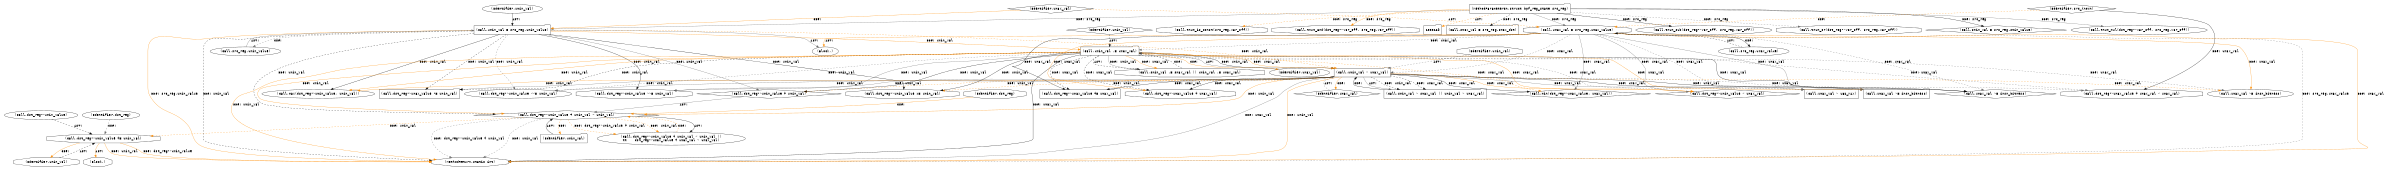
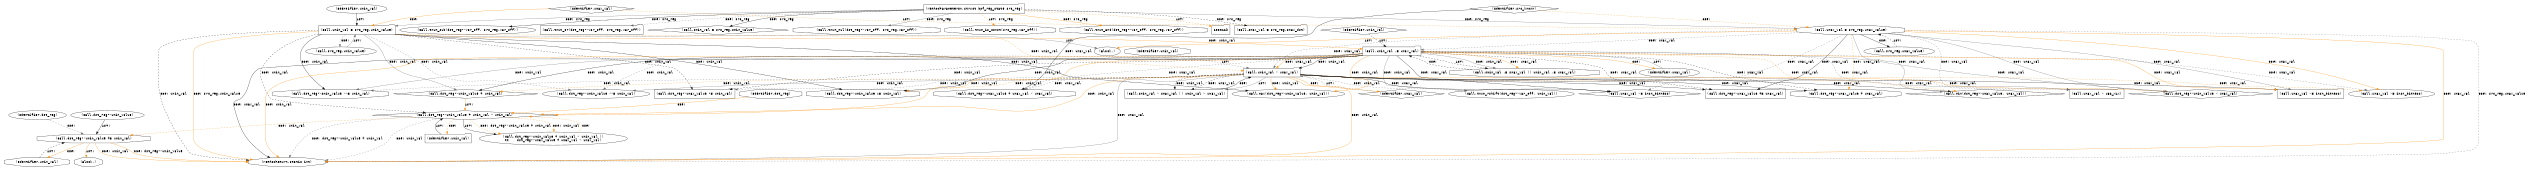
edge "(MethodParameterIn,struct bpf_reg_state src_reg)" -> "(Call,tnum_is_const(src_reg.var_off))": label "DDG: src_reg" -> "AST: src_reg"
node "(Call,tnum_or(dst_reg->var_off, src_reg.var_off))": shape octagon -> folder
node "(Call,tnum_mul(dst_reg->var_off, src_reg.var_off))": shape ellipse -> octagon
edge "(Call,umax_val = src_reg.umax_value)" -> "(Call,dst_reg->umax_value + umax_val)": style solid -> dashed
edge "(Call,umin_val != umax_val)" -> "(Call,dst_reg->umin_value < umax_val)": color darkorange -> gray40
edge "(Call,umin_val > umax_val)" -> "(Call,dst_reg->umax_value -= umin_val)": style solid -> dashed
edge "(Call,umin_val > umax_val)" -> "(Call,dst_reg->smin_value >>= umin_val)": style solid -> dashed
node "(Call,tnum_rshift(dst_reg->var_off, umin_val))": added
edge "(Call,dst_reg->umin_value + umin_val)" -> "(Call,dst_reg->umin_value + umin_val < umin_val)": color gray40 -> darkorange
edge "(Call,dst_reg->umin_value)" -> "(Call,dst_reg->umin_value += umin_val)": style dashed -> solid
